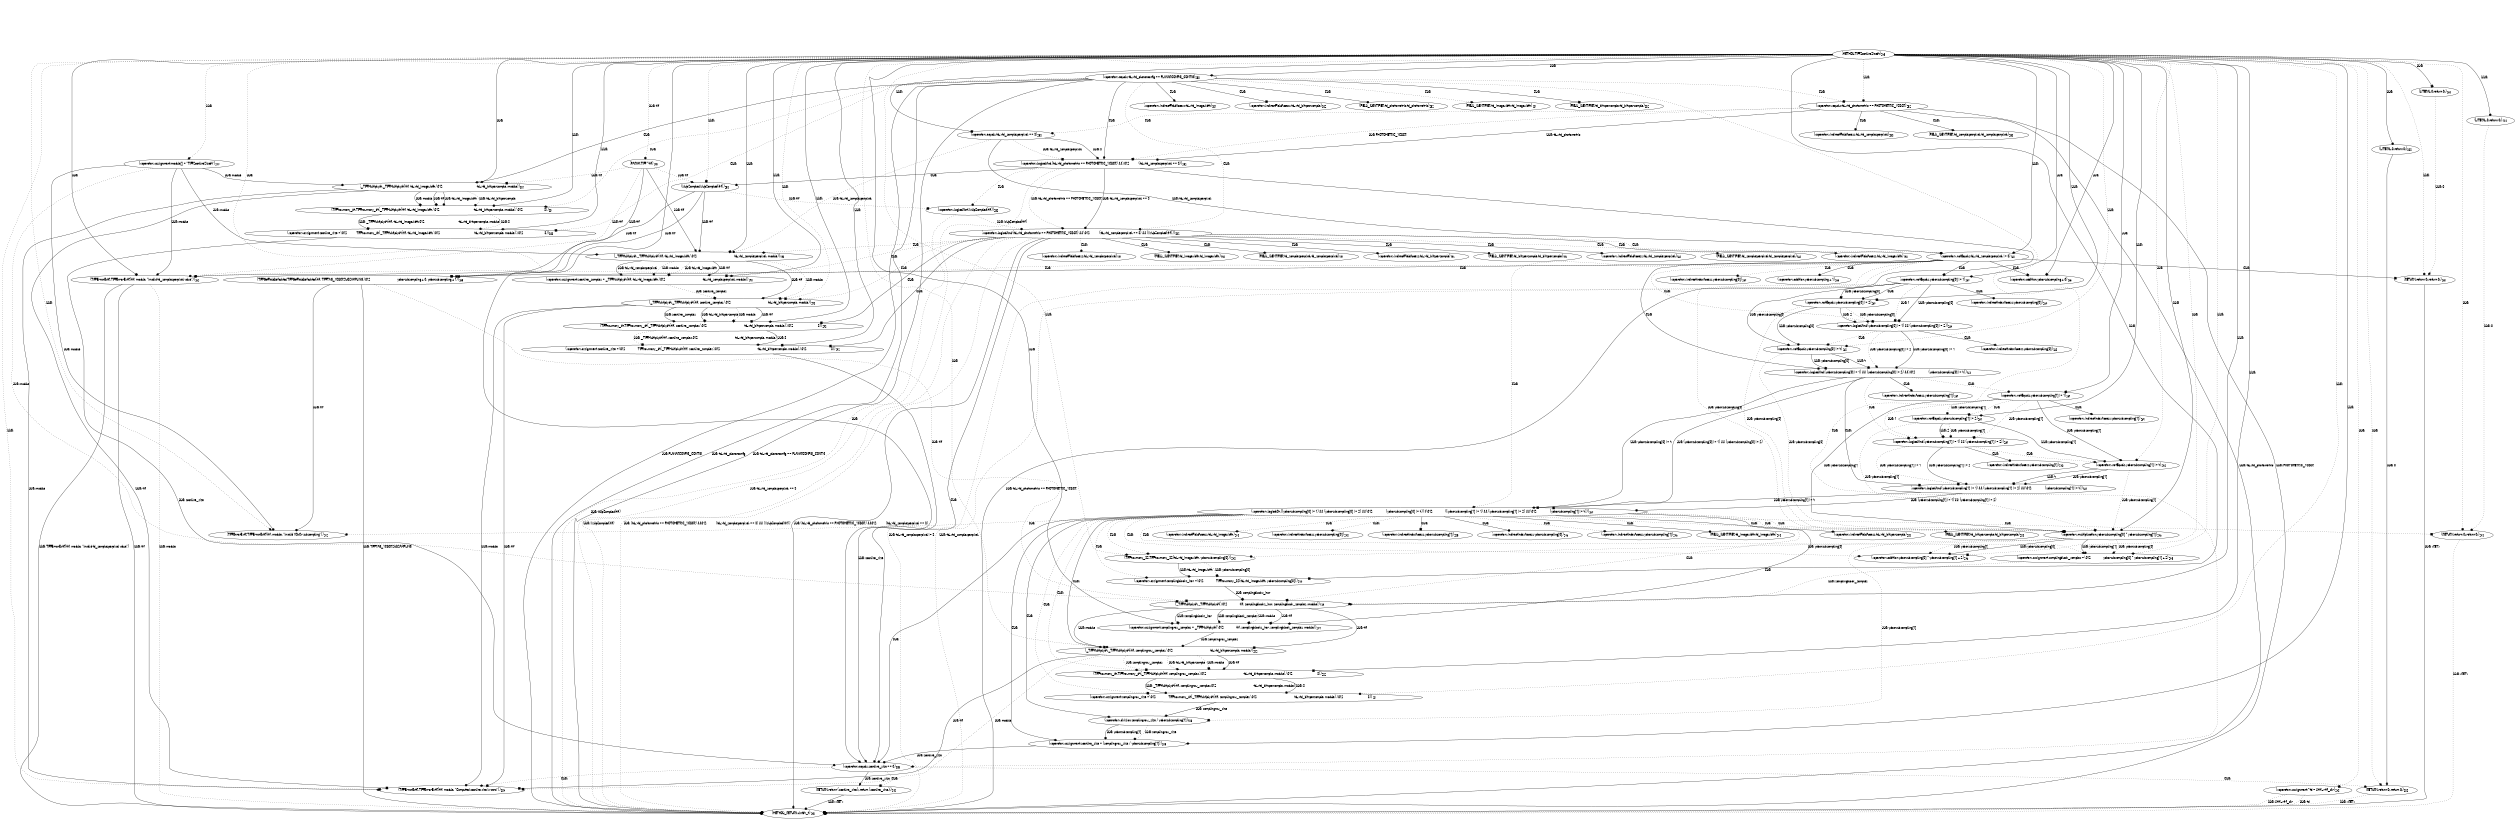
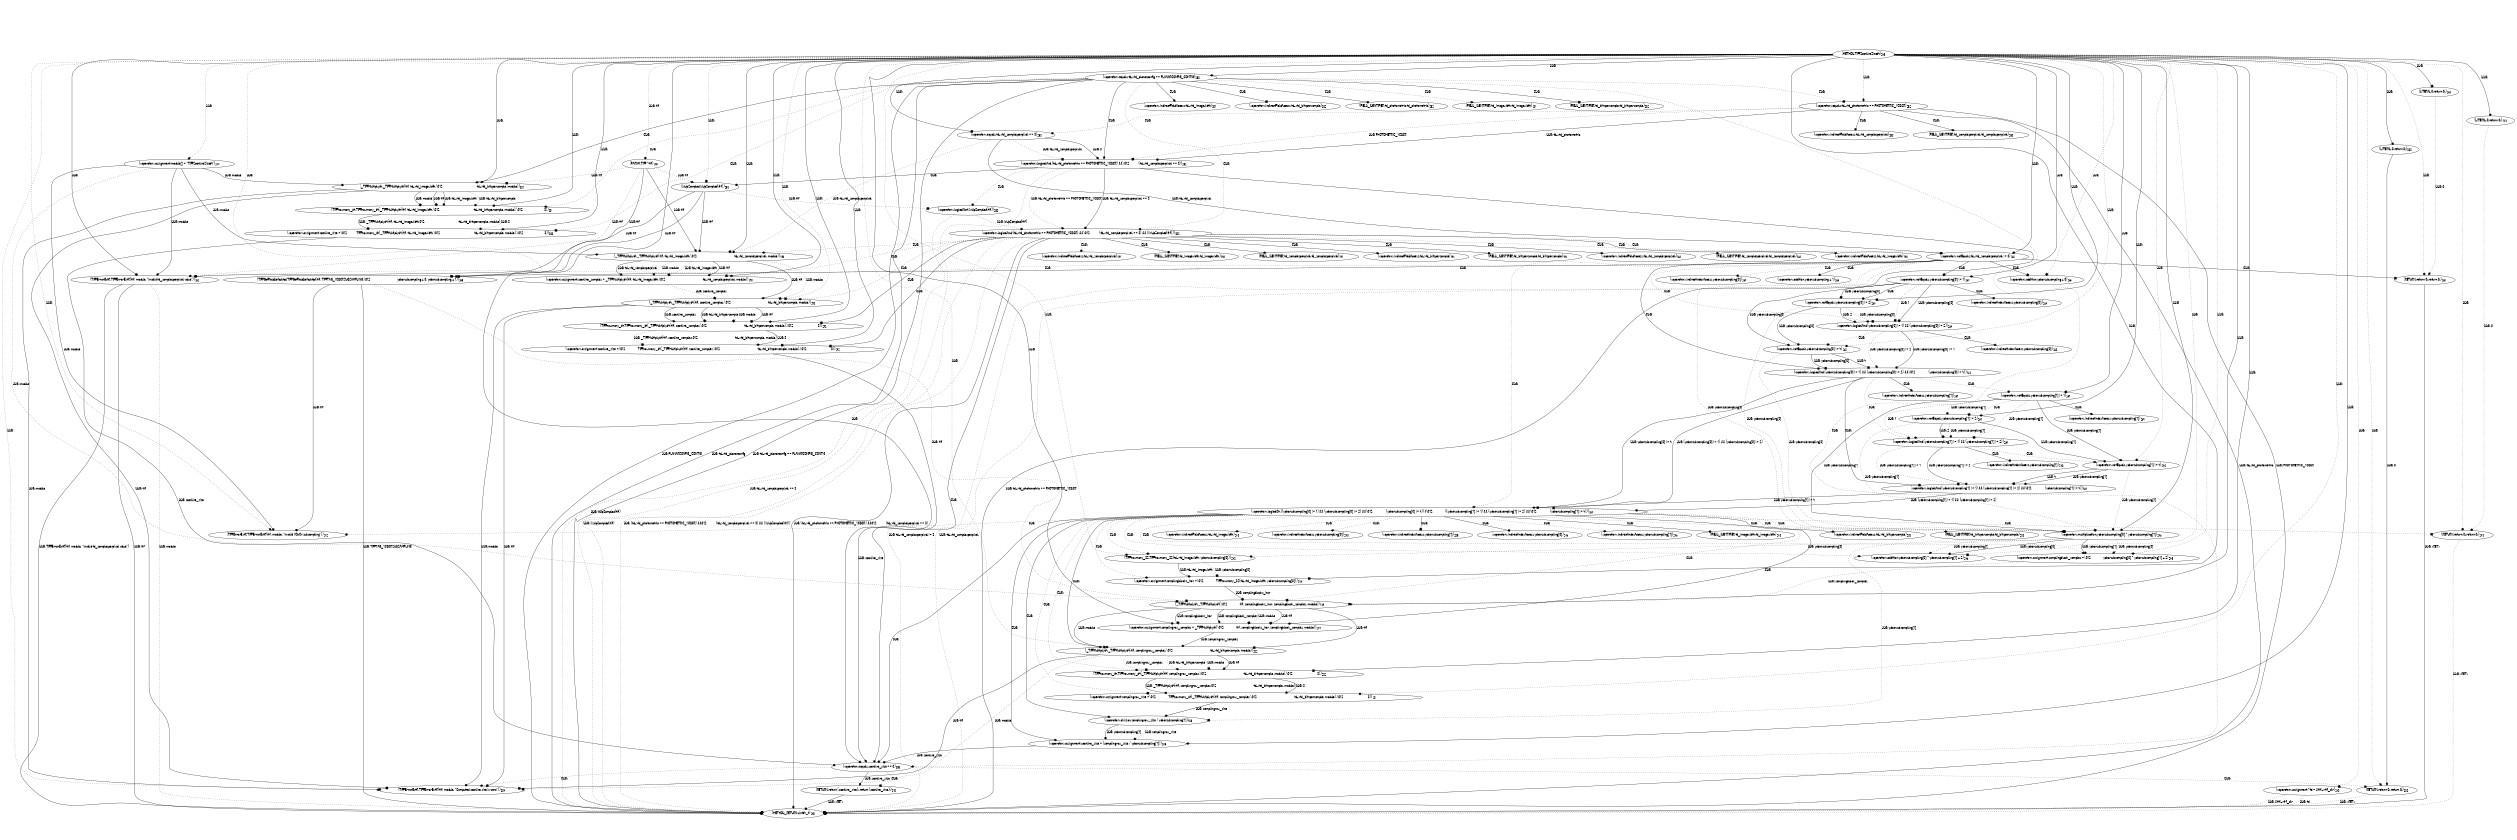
edge "(METHOD,TIFFScanlineSize64)" -> "(<operator>.addition,ycbcrsubsampling + 0)": style solid -> dotted
edge "(METHOD,TIFFScanlineSize64)" -> "(<operator>.equals,td->td_photometric == PHOTOMETRIC_YCBCR)": arrowhead dot -> diamond
edge "(METHOD,TIFFScanlineSize64)" -> "(<operator>.equals,scanline_size == 0)": arrowhead diamond -> dot
